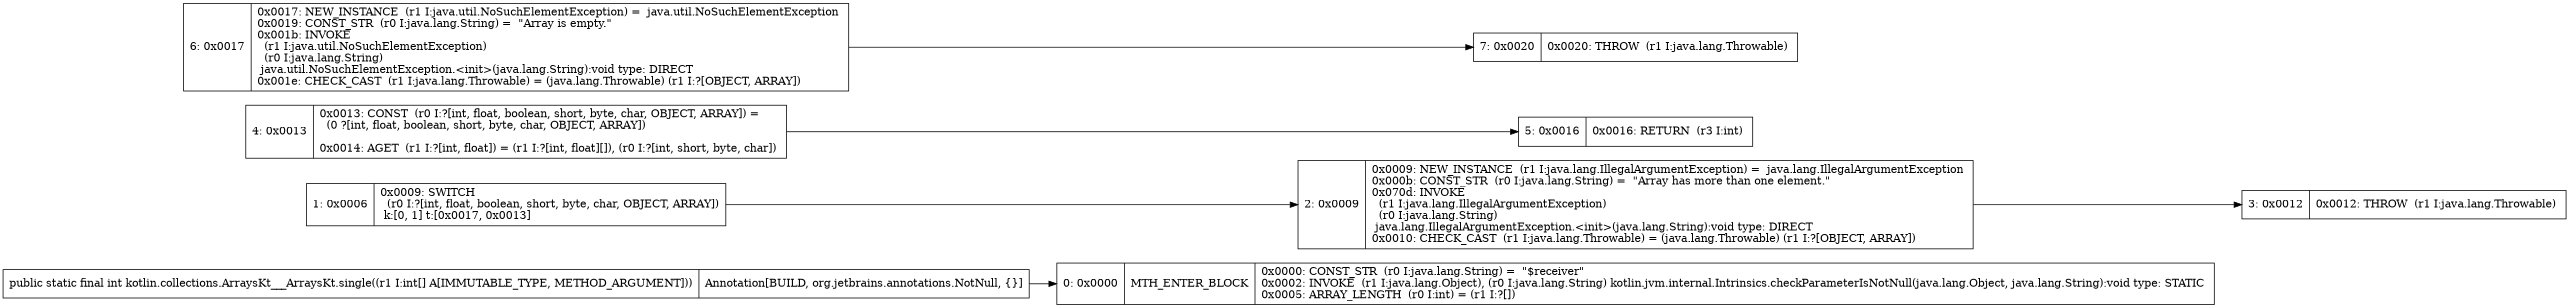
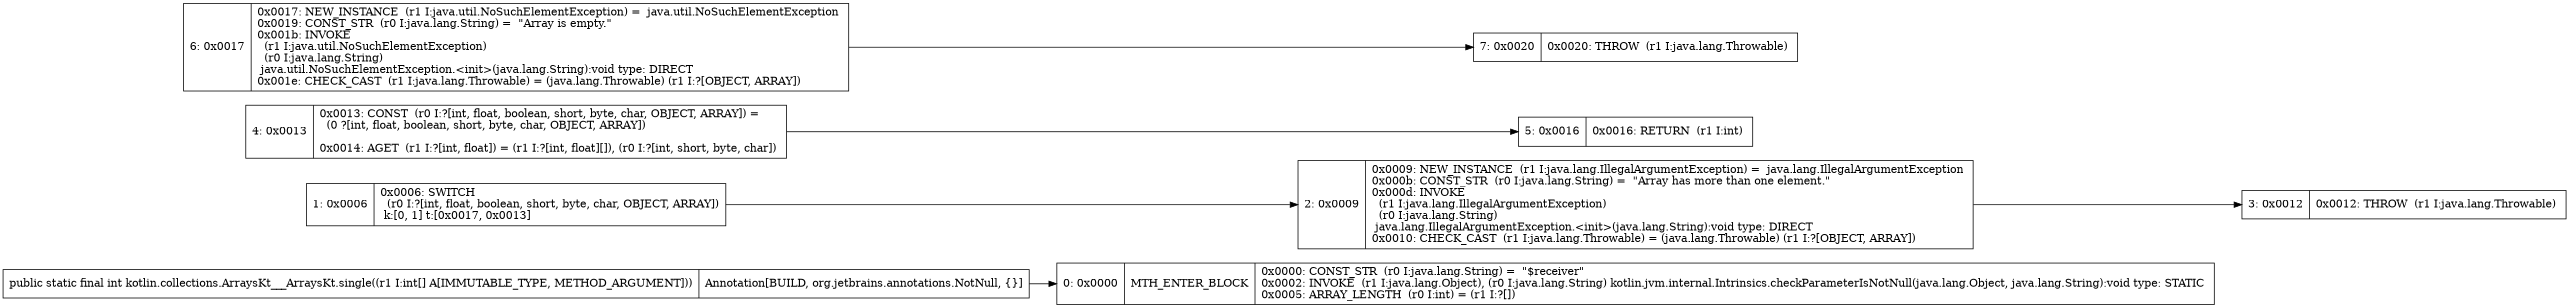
node "5: 0x0016": text "0x0016: RETURN  (r3 I:int)" -> "0x0016: RETURN  (r1 I:int)"
node "1: 0x0006": text "0x0009: SWITCH" -> "0x0006: SWITCH"
node "2: 0x0009": text "0x070d: INVOKE" -> "0x000d: INVOKE"
